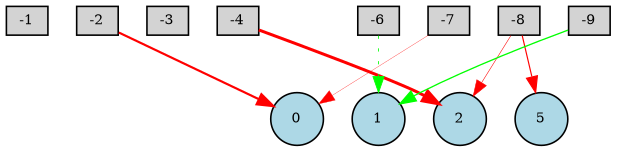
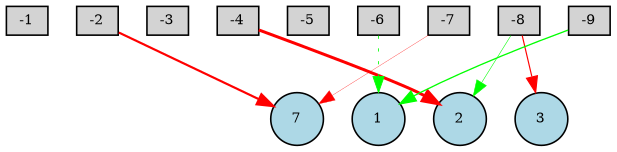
node "-5": added
edge "-8" -> "2": color red -> green
node "0": label "0" -> "7"
node "5": label "5" -> "3"
